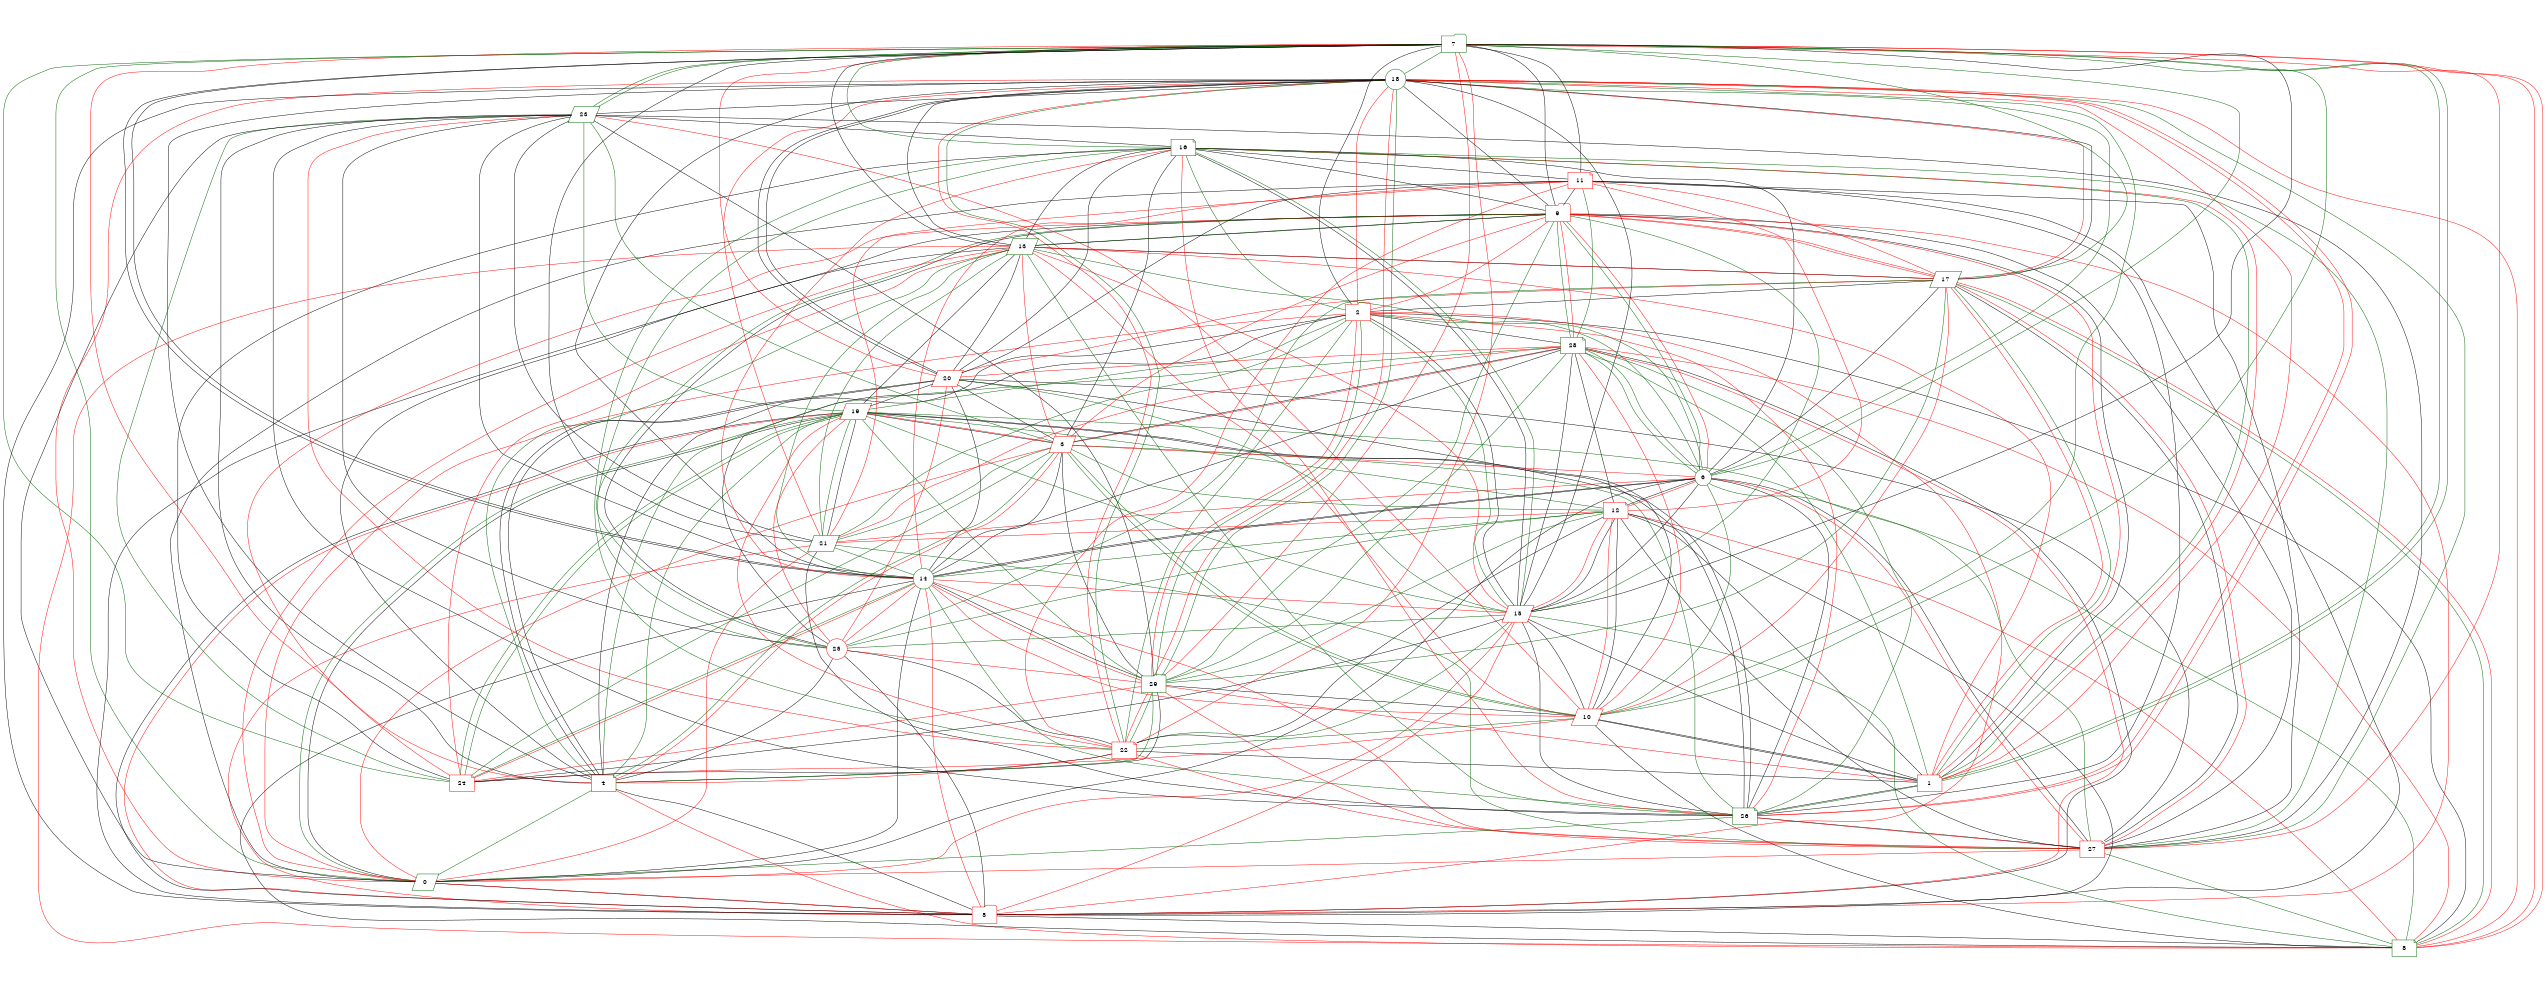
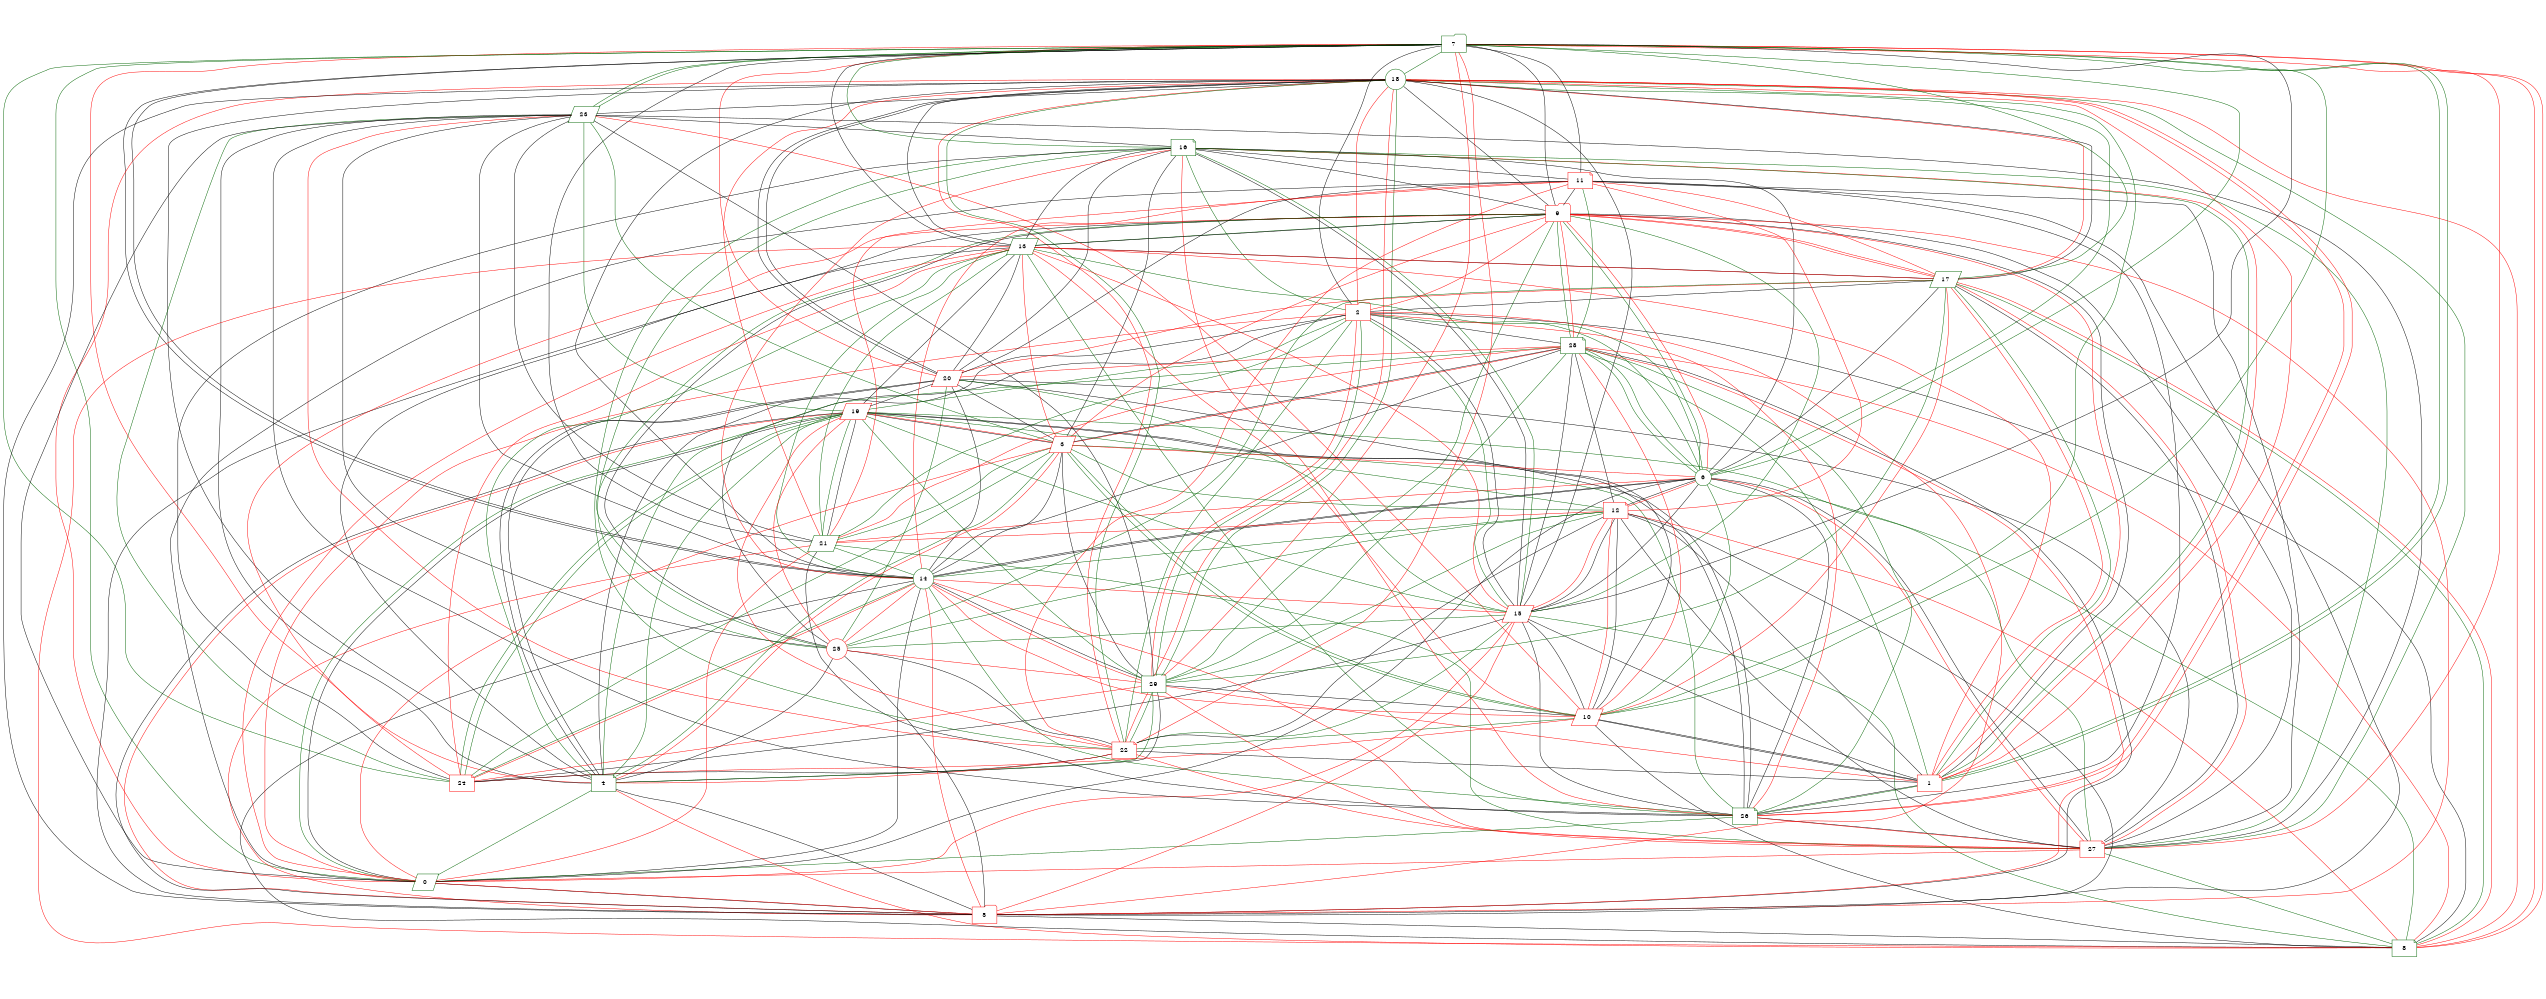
edge "20" -- "25": color red -> darkgreen
